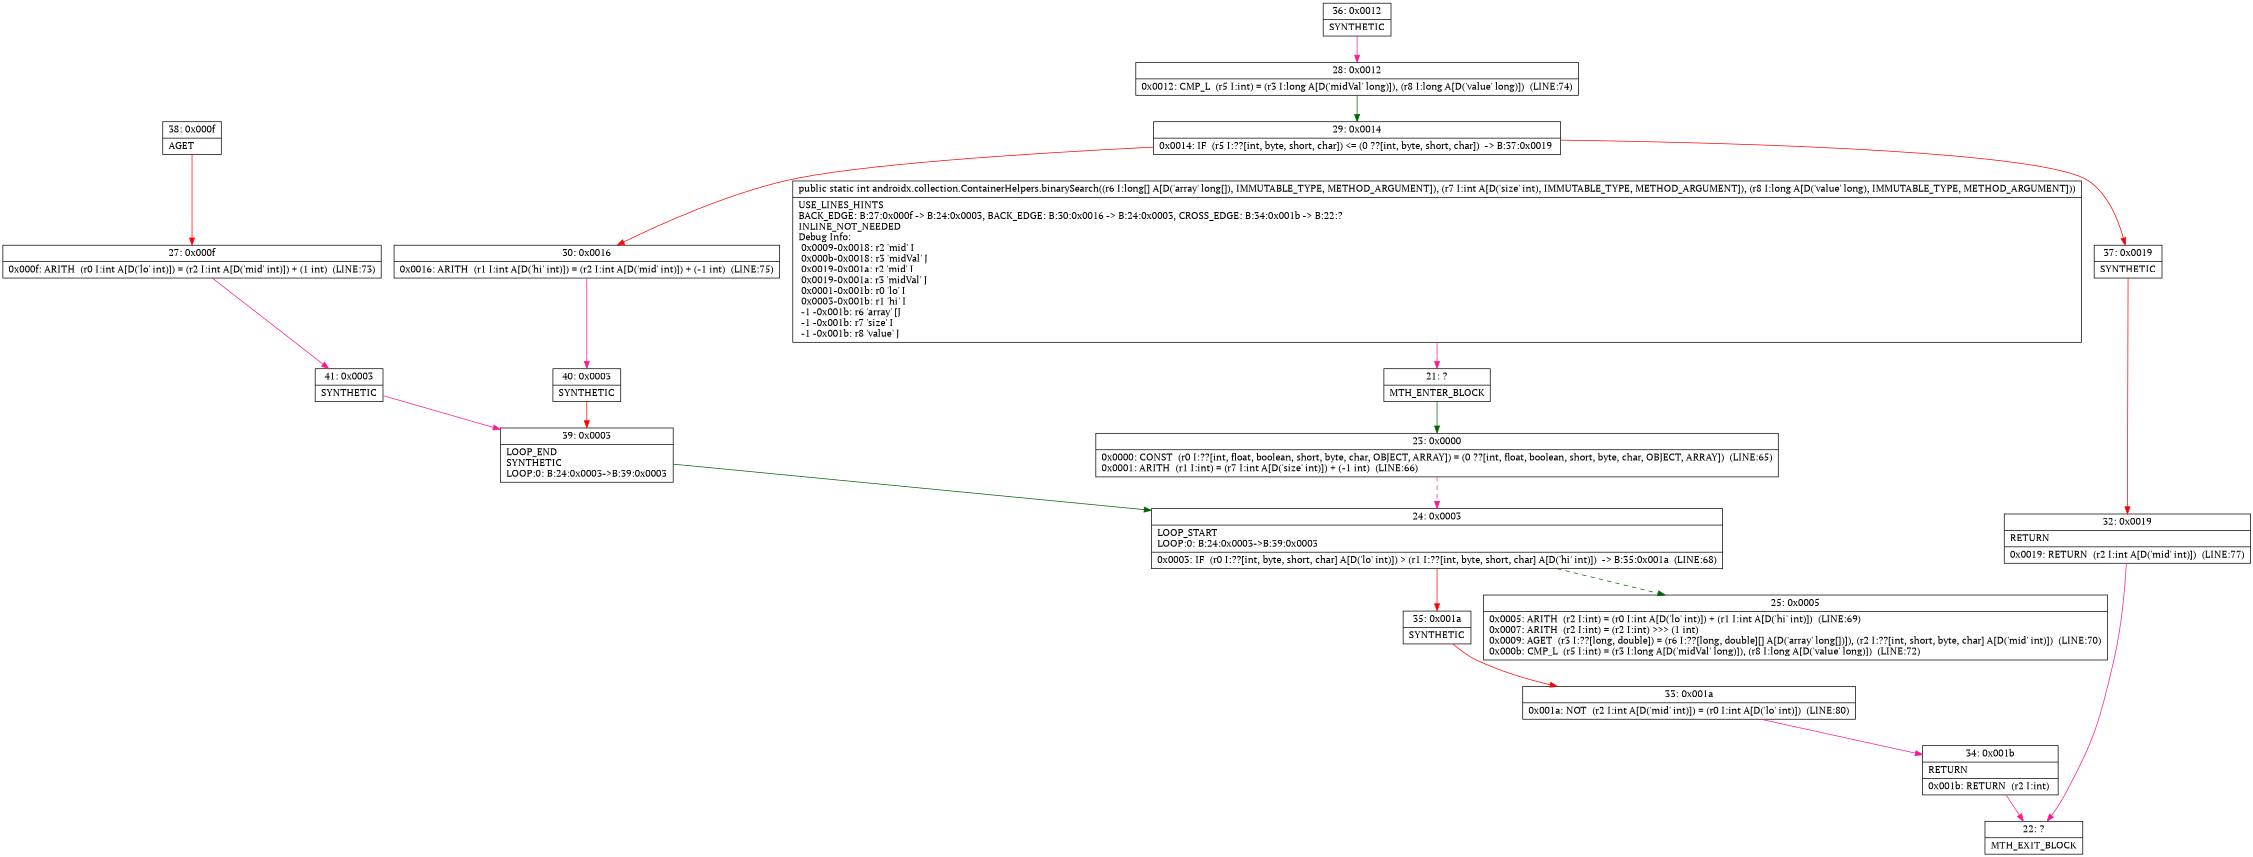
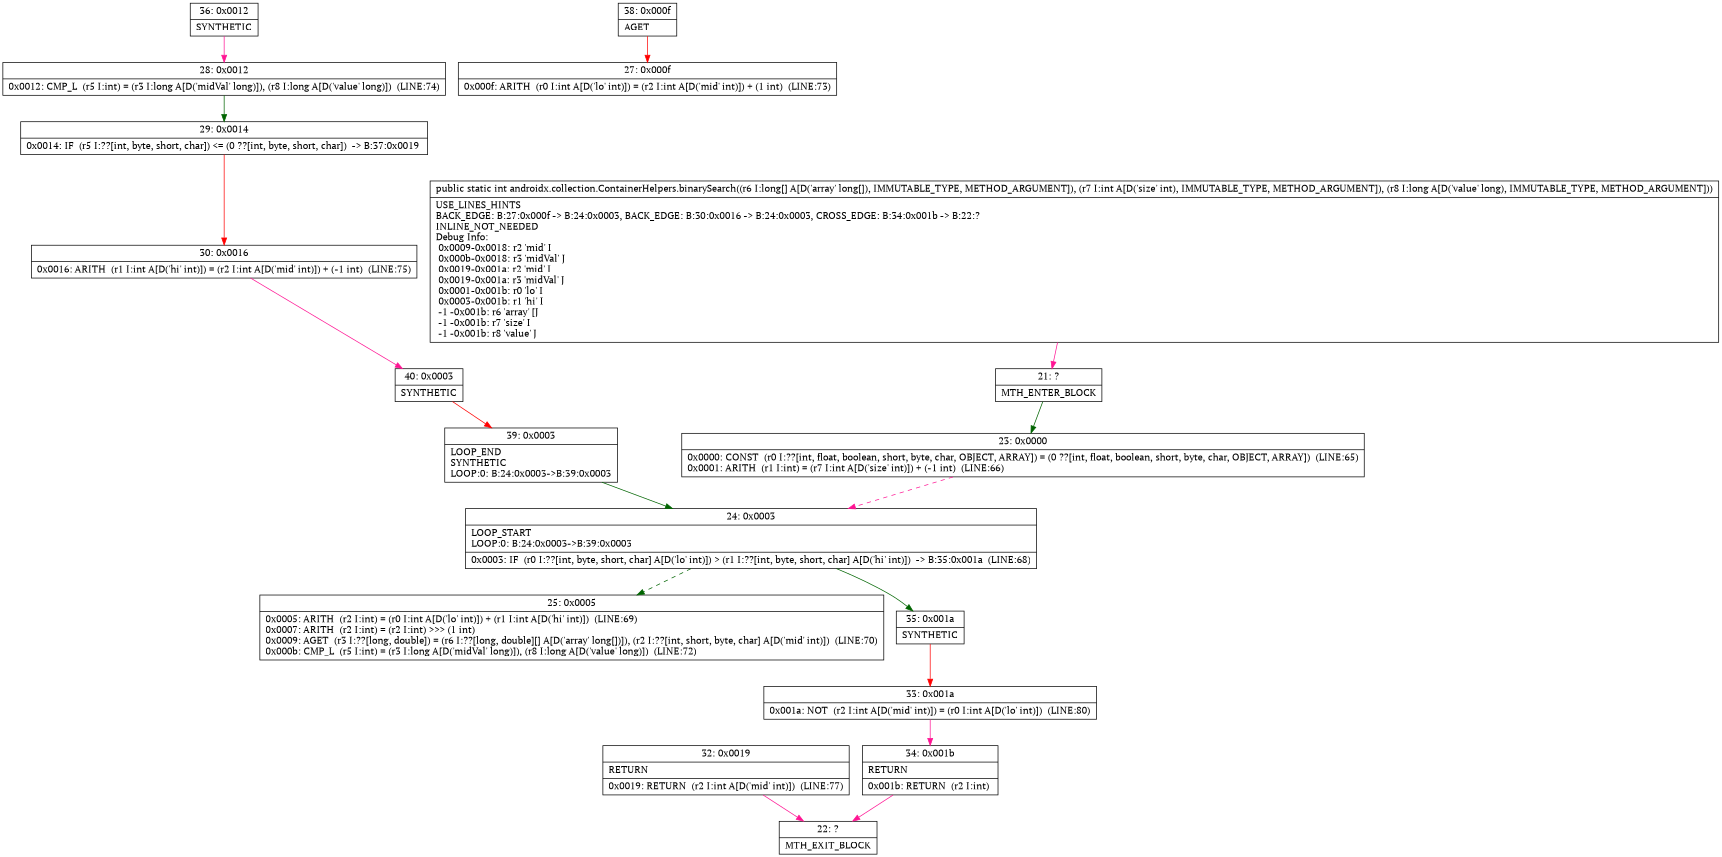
node "37: 0x0019": removed
node "41: 0x0003": removed
edge "24: 0x0003" -> "35: 0x001a": color red -> darkgreen
